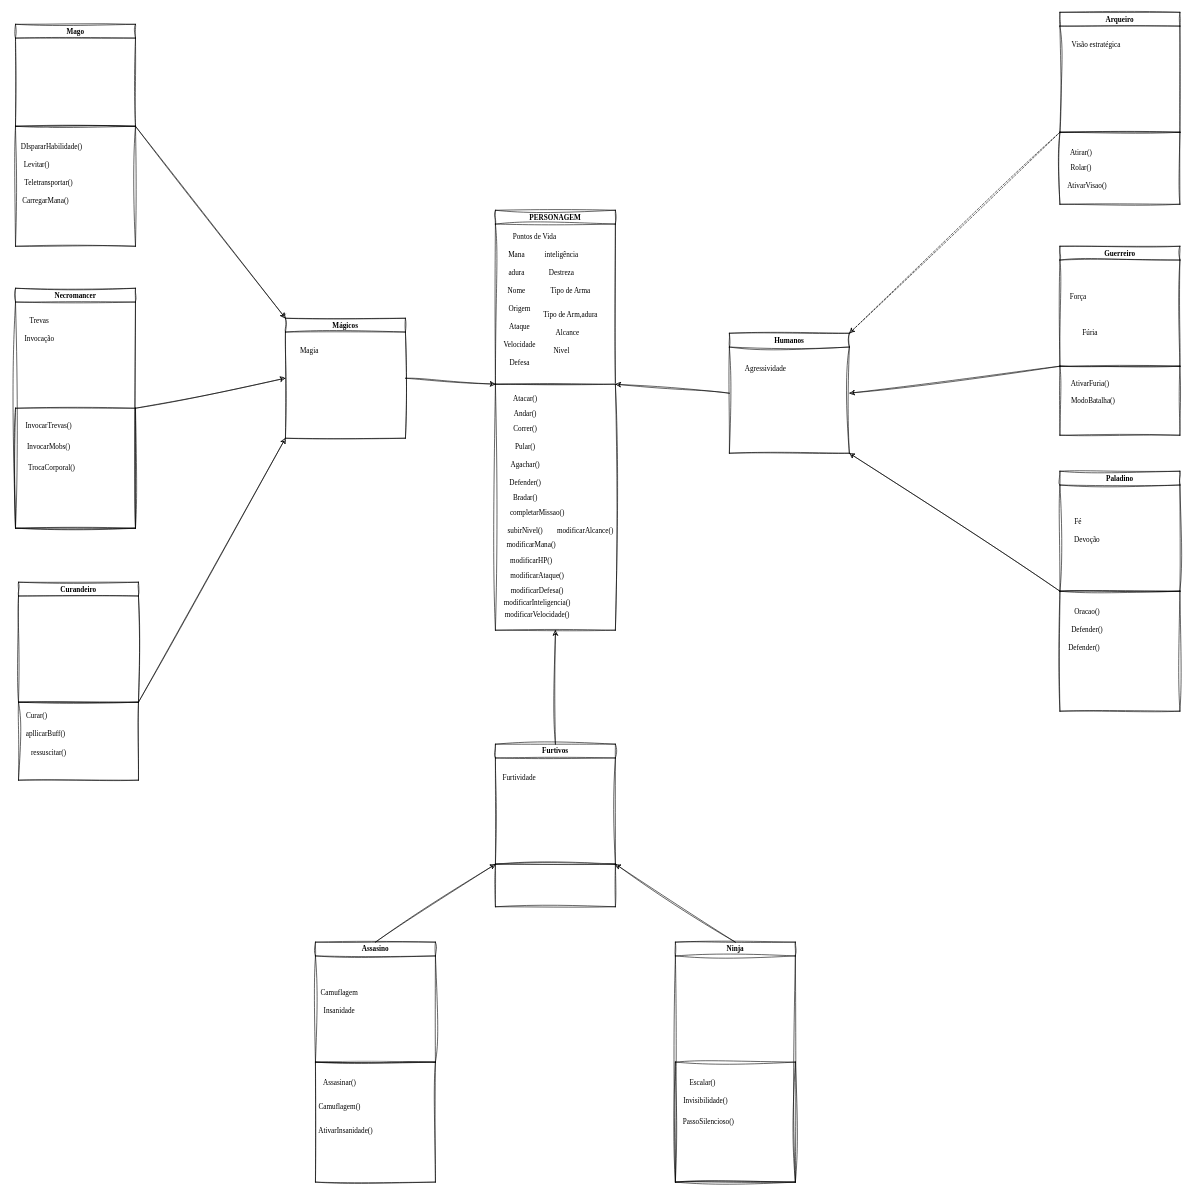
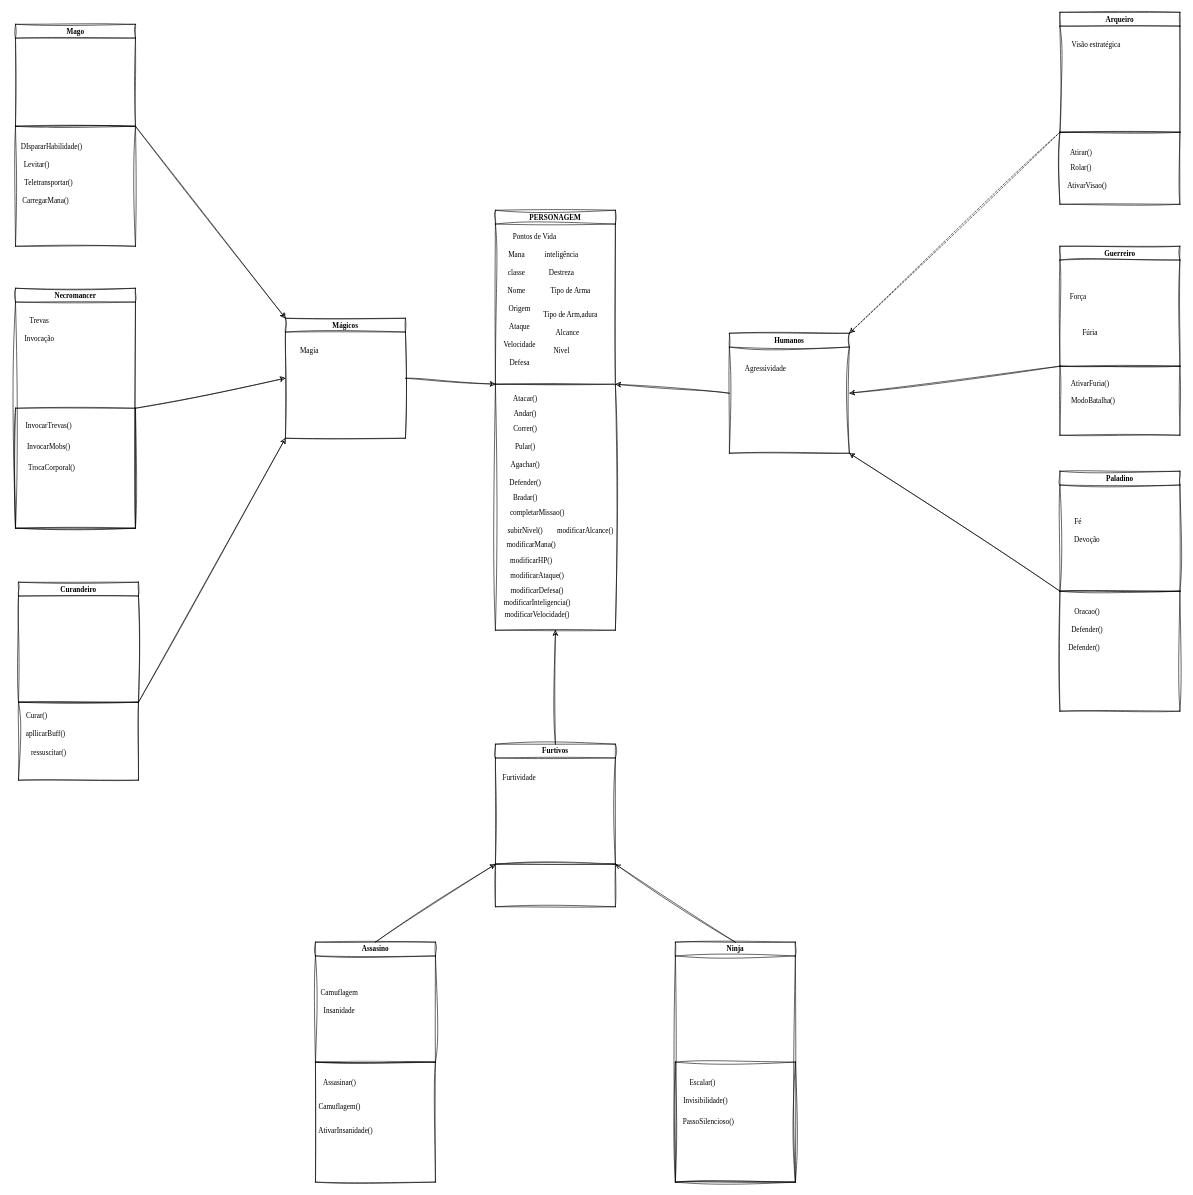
node "adura": label "adura" -> "classe"
edge "Ninja" -> "Furtivos": arrowhead classic -> open
